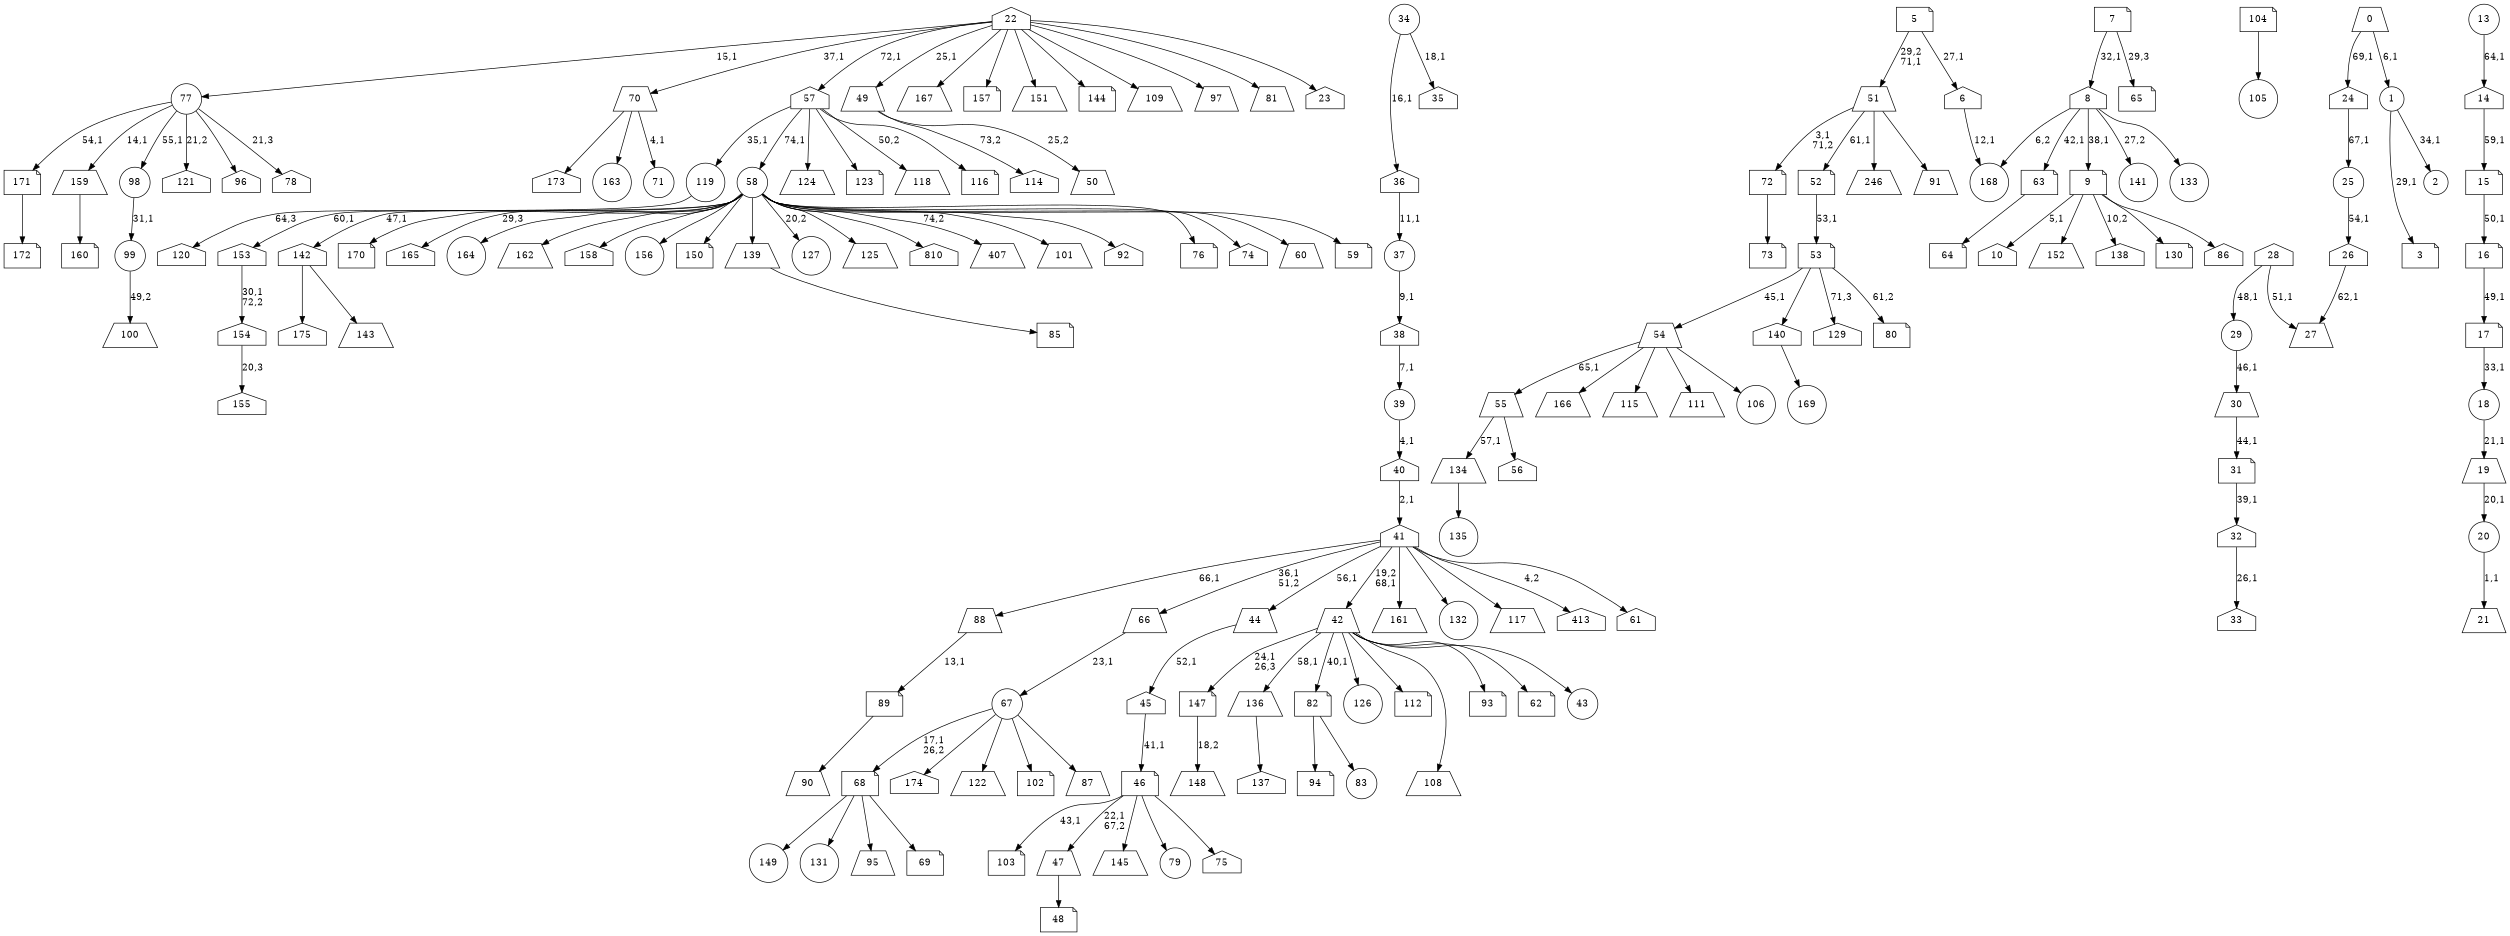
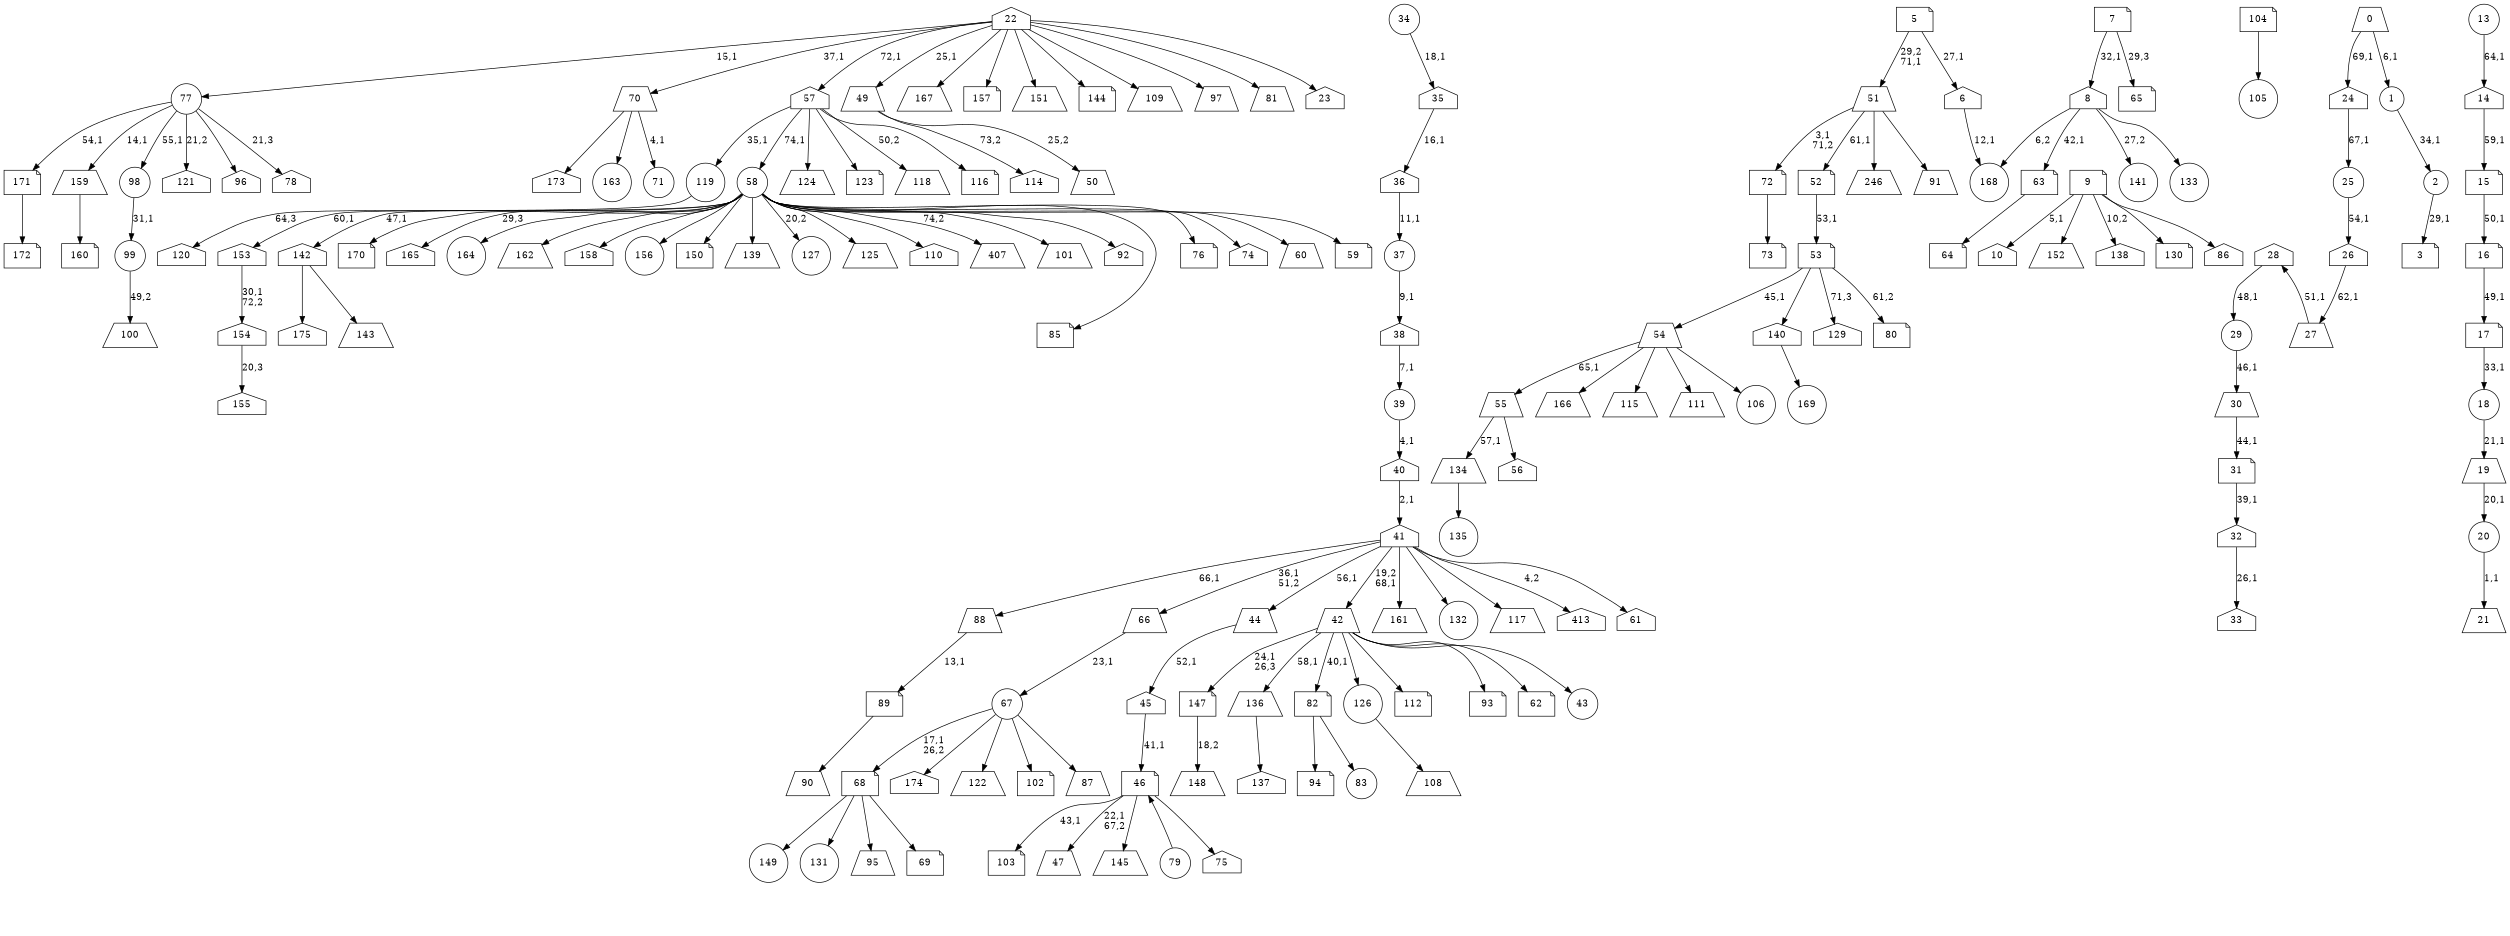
edge "34" -> "36": now "35" -> "36"
edge "8" -> "9": removed, label "38,1"
edge "1" -> "3": now "2" -> "3"
node "810": label "810" -> "110"
edge "28" -> "27": reversed
edge "139" -> "85": now "58" -> "85"
edge "42" -> "108": now "126" -> "108"
edge "46" -> "79": reversed
node "48": removed
